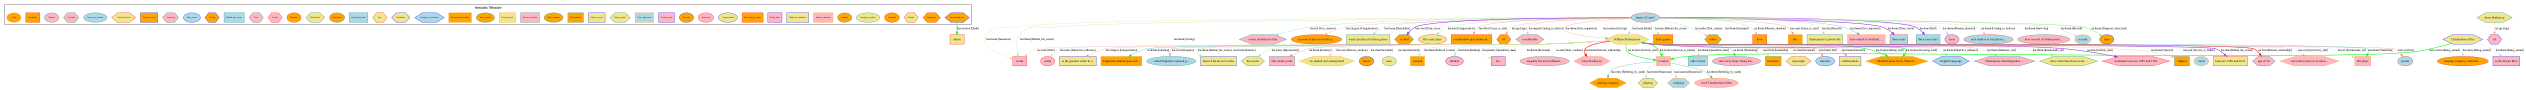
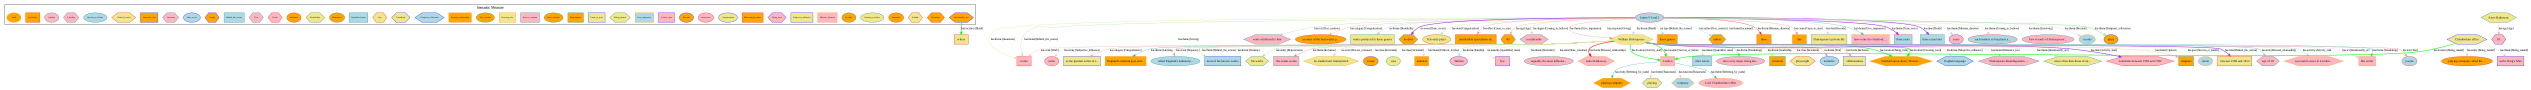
node "Being_born": shape box -> hexagon
edge "James VI and I" -> "three": color lightsteelblue -> red
edge "William Shakespeare" -> "age of 18": color red -> lightsteelblue
node "most of his known works": fillcolor khaki -> lightblue
node "His plays": label "His plays" -> "His writer"
